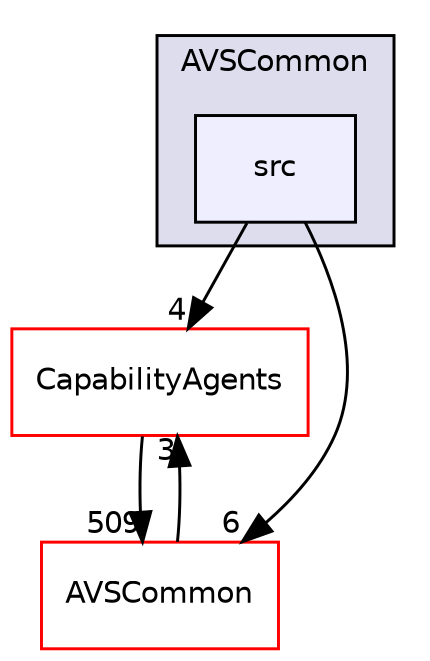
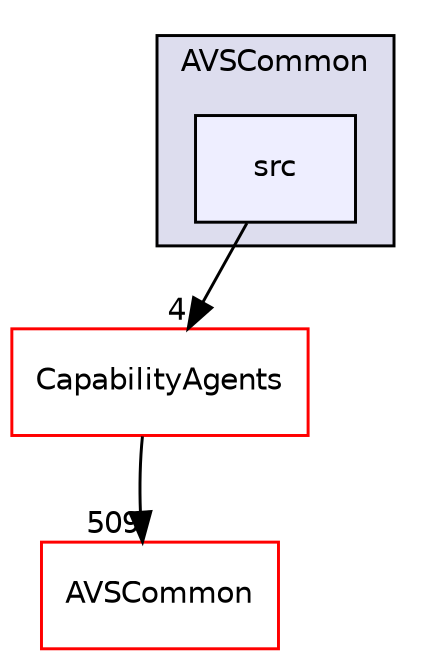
edge "src" -> "AVSCommon": removed
edge "AVSCommon" -> "CapabilityAgents": removed
